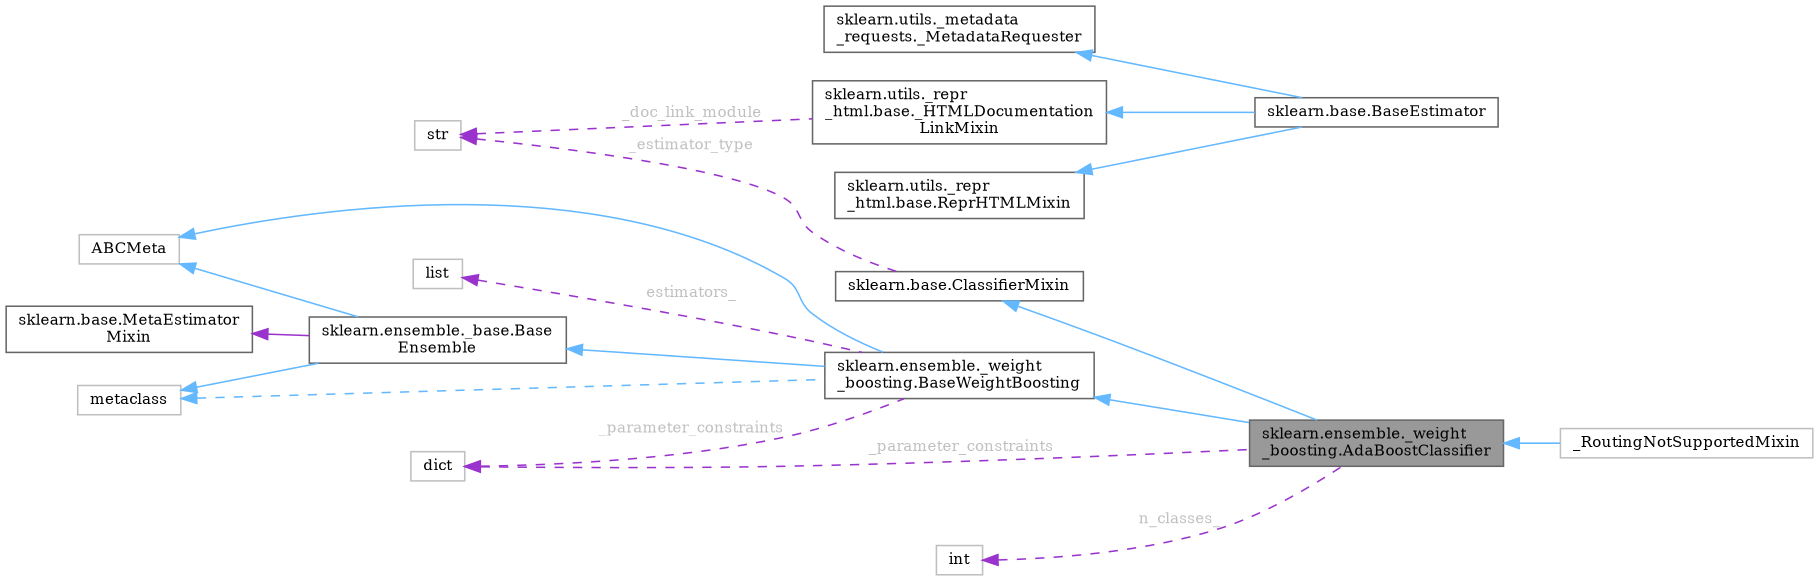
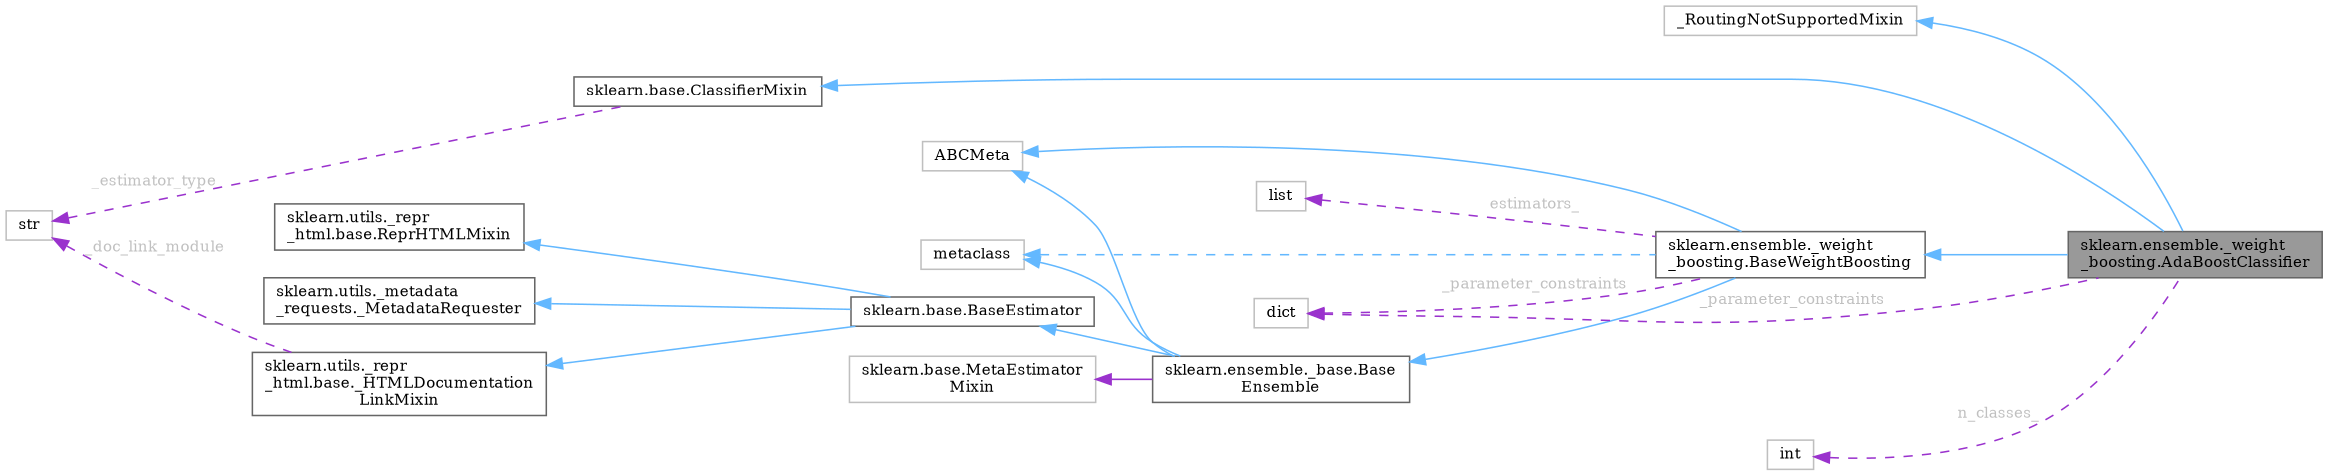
node "sklearn.base.MetaEstimator Mixin": color gray40 -> grey75
edge "sklearn.ensemble._base.Base Ensemble" -> "sklearn.base.BaseEstimator": added
edge "_RoutingNotSupportedMixin" -> "sklearn.ensemble._weight _boosting.AdaBoostClassifier": reversed
